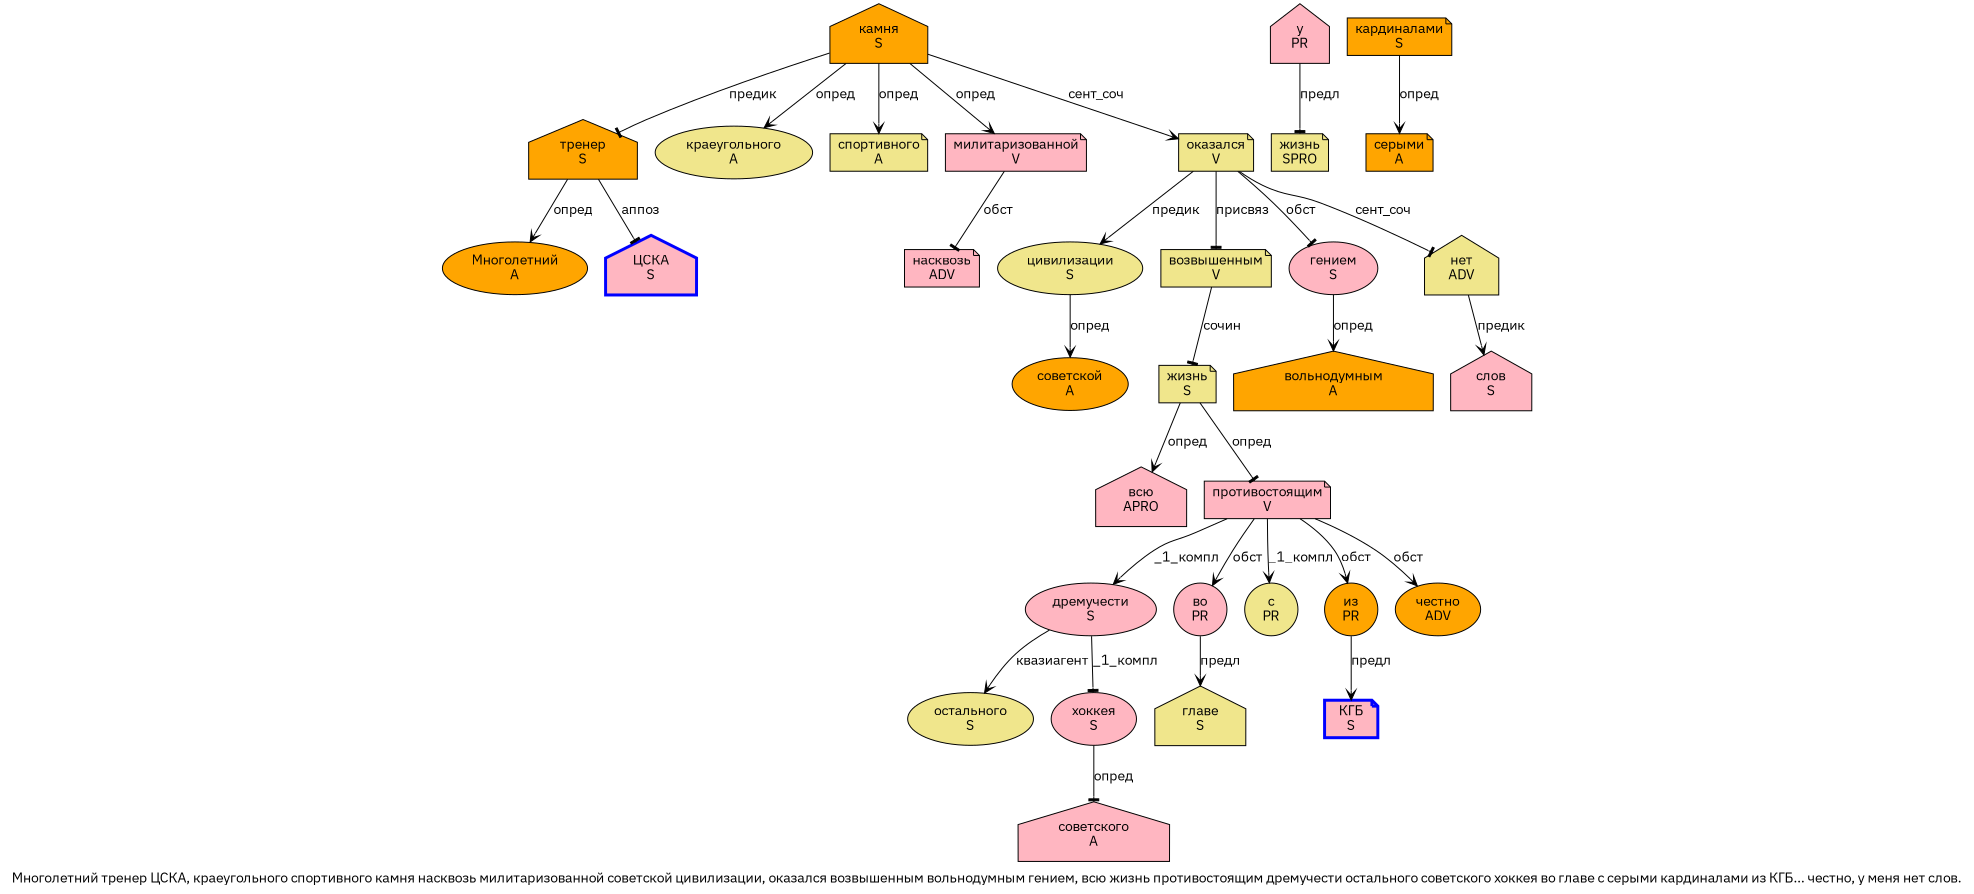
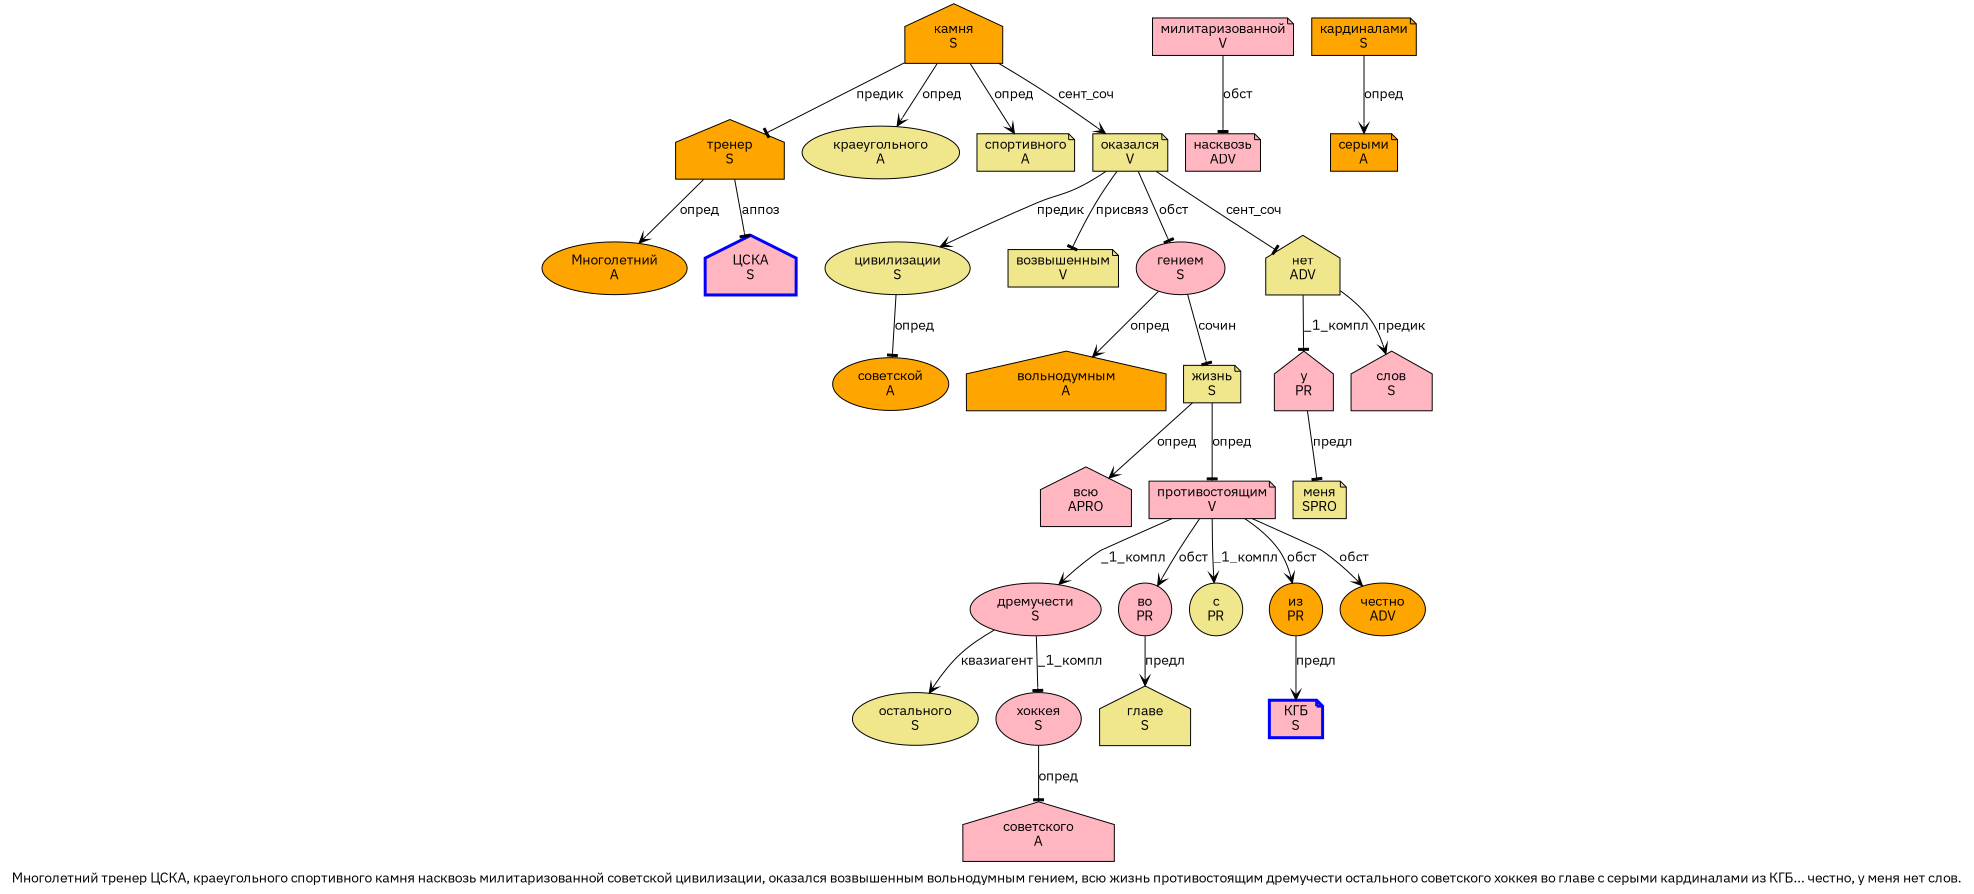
edge "камня S" -> "милитаризованной V": removed, label "опред"
node "жизнь SPRO": label "жизнь SPRO" -> "меня SPRO"
edge "цивилизации S" -> "советской A": arrowhead vee -> tee
edge "нет ADV" -> "у PR": added, label "_1_компл"
edge "возвышенным V" -> "жизнь S": now "гением S" -> "жизнь S"
